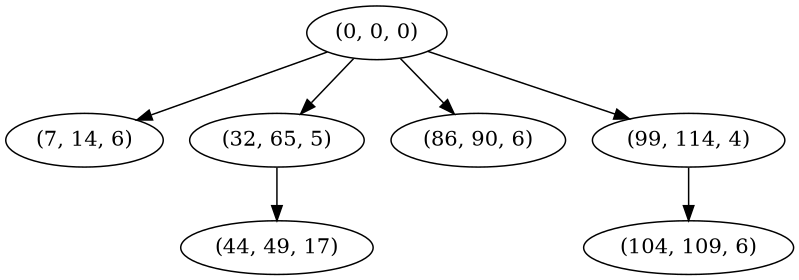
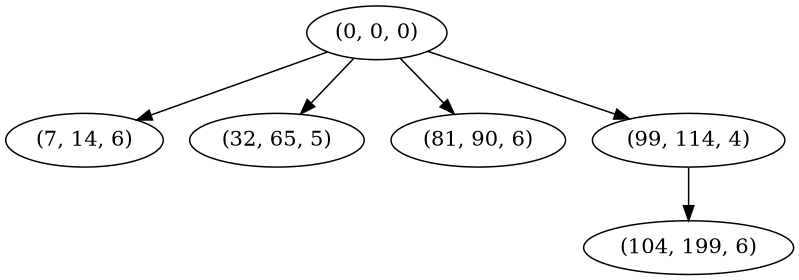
node "(86, 90, 6)": label "(86, 90, 6)" -> "(81, 90, 6)"
node "(44, 49, 17)": removed
node "(104, 109, 6)": label "(104, 109, 6)" -> "(104, 199, 6)"
